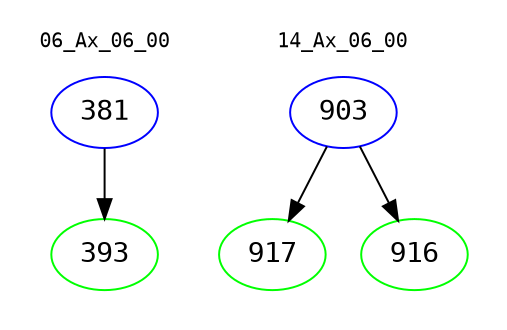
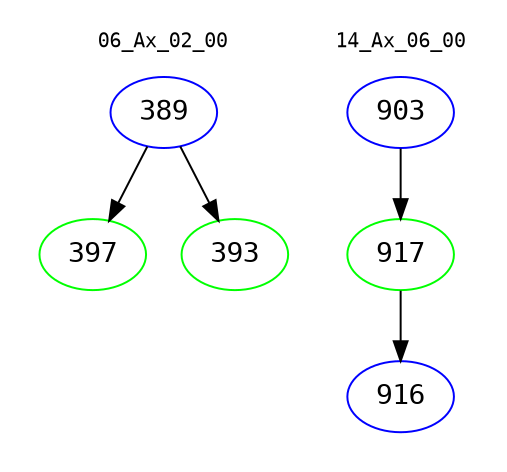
cluster "06_Ax_06_00": label "06_Ax_06_00" -> "06_Ax_02_00"
node "381": label "381" -> "389"
edge "903" -> "916": now "917" -> "916"
node "397": added
node "916": color green -> blue
